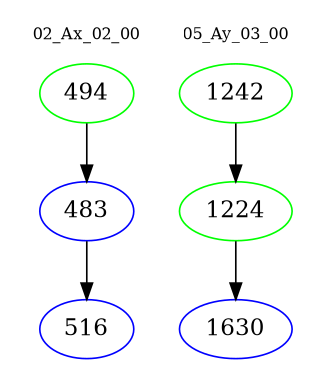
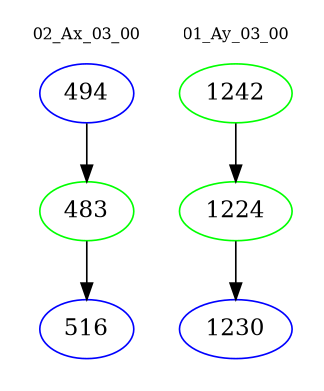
cluster "02_Ax_02_00": label "02_Ax_02_00" -> "02_Ax_03_00"
cluster "05_Ay_03_00": label "05_Ay_03_00" -> "01_Ay_03_00"
node "494": color green -> blue
node "483": color blue -> green
node "1630": label "1630" -> "1230"
